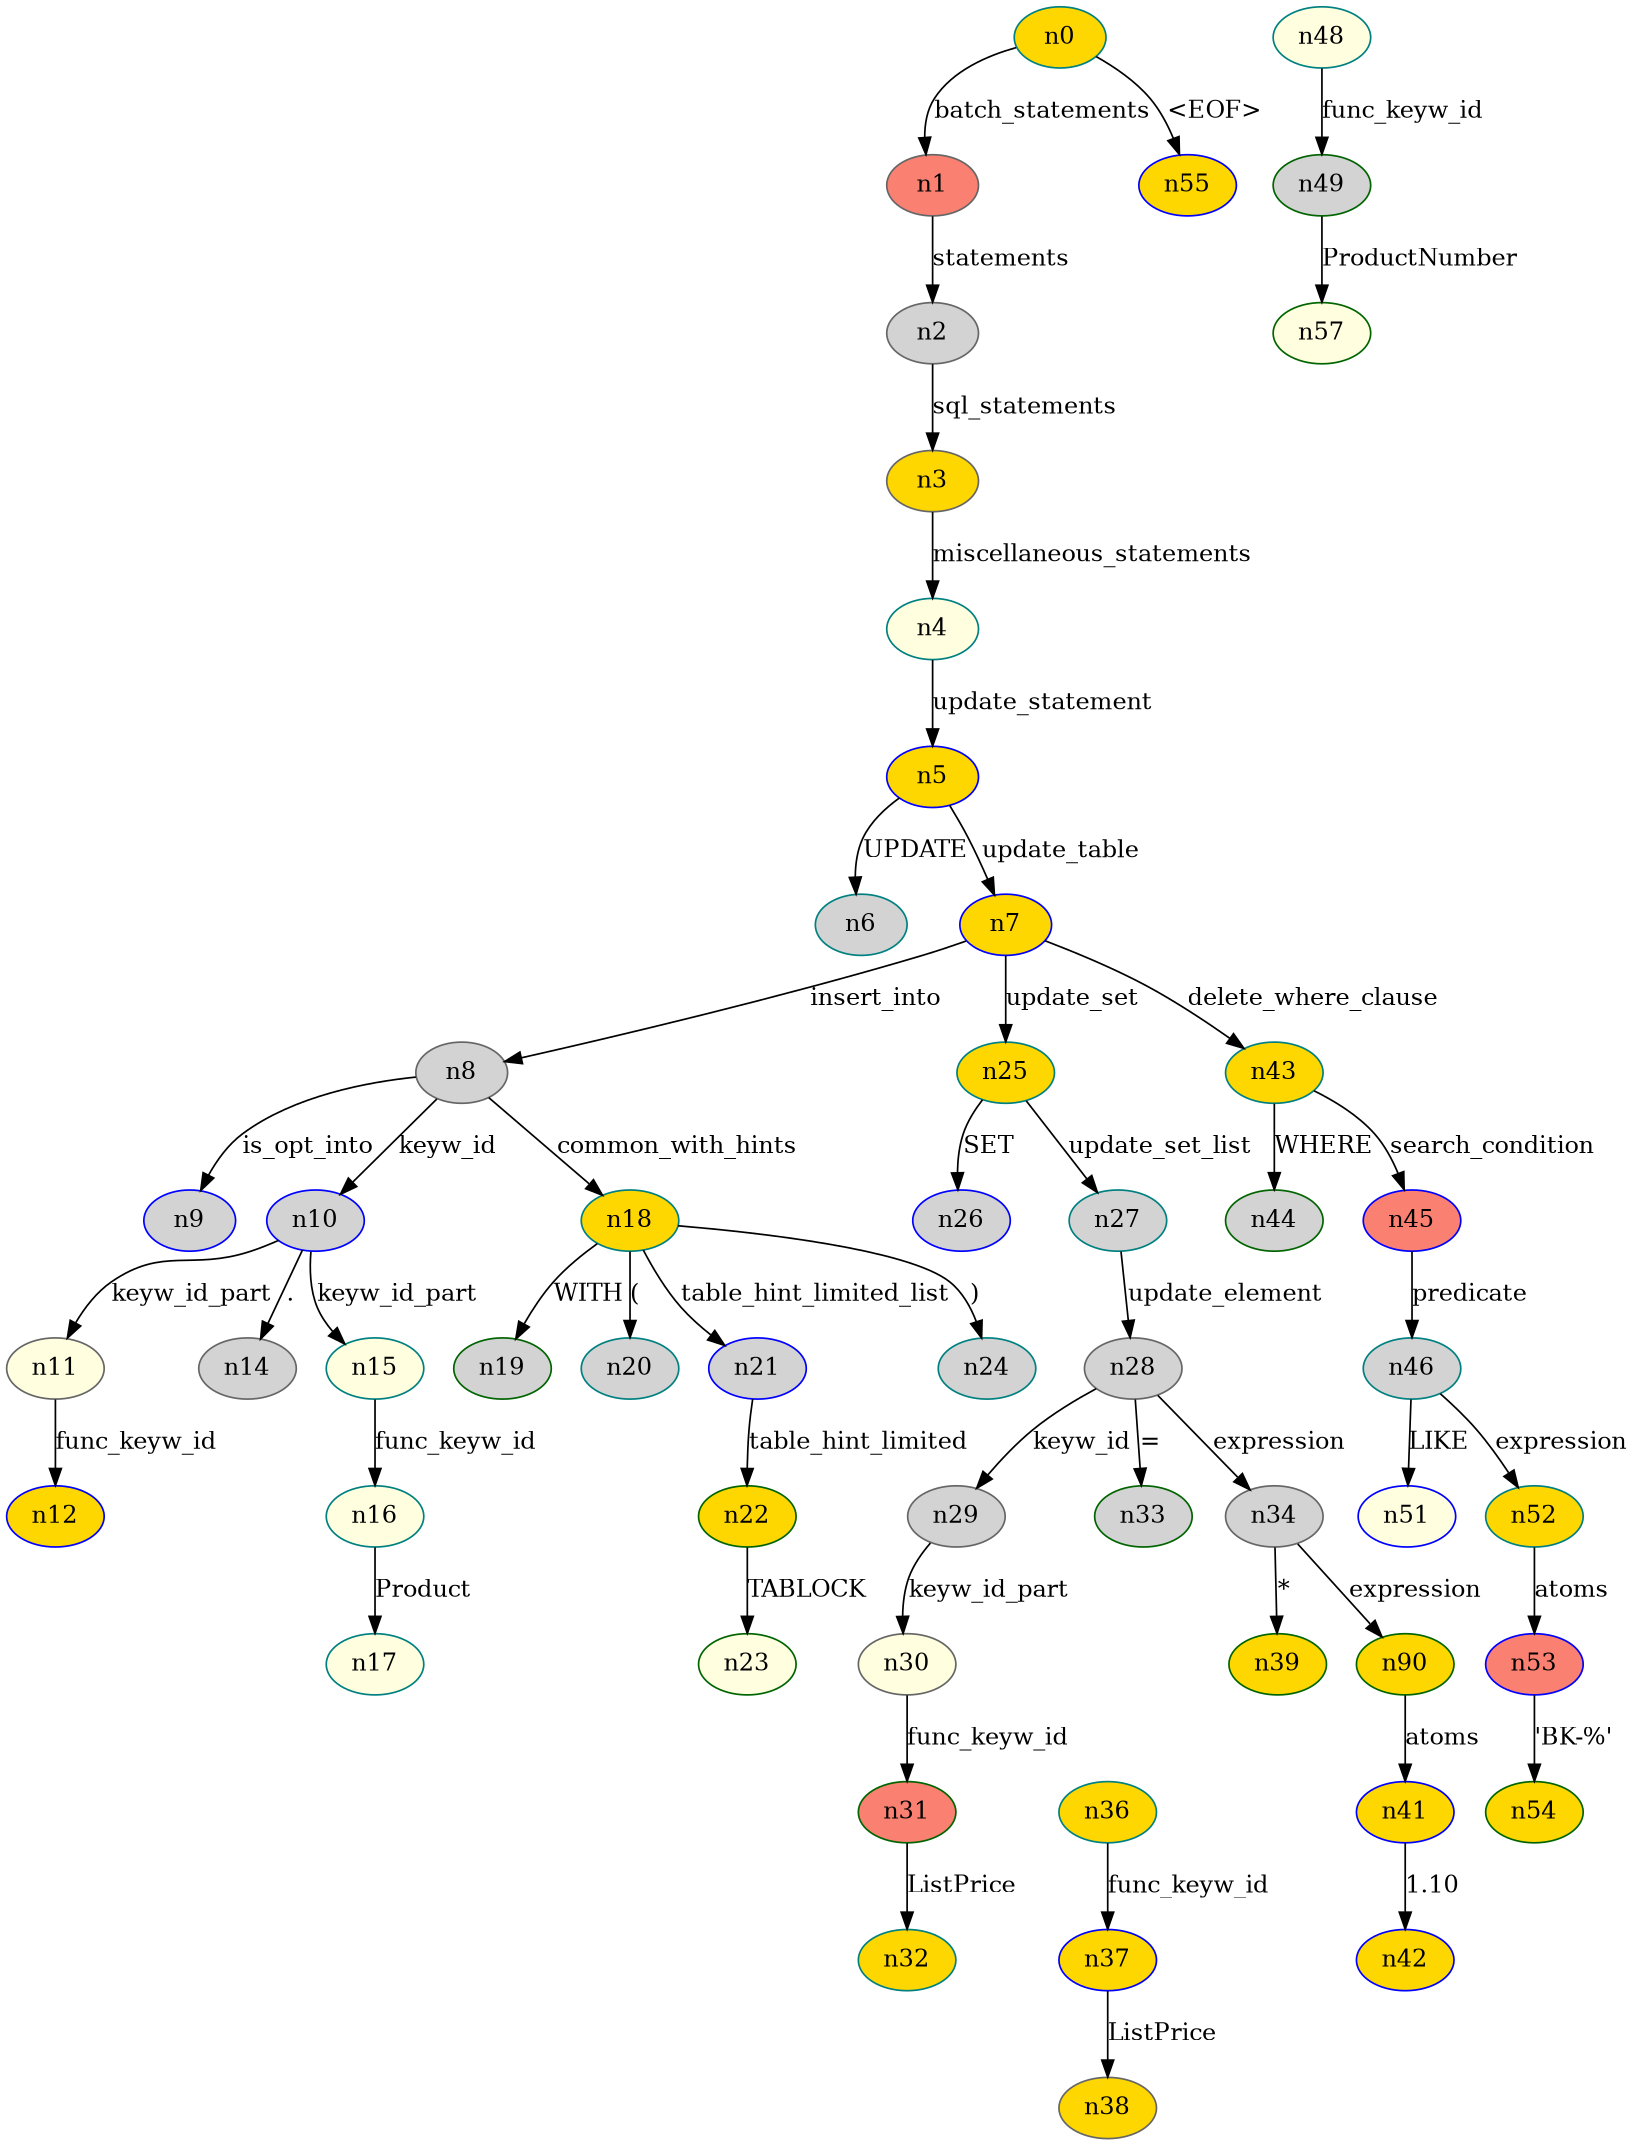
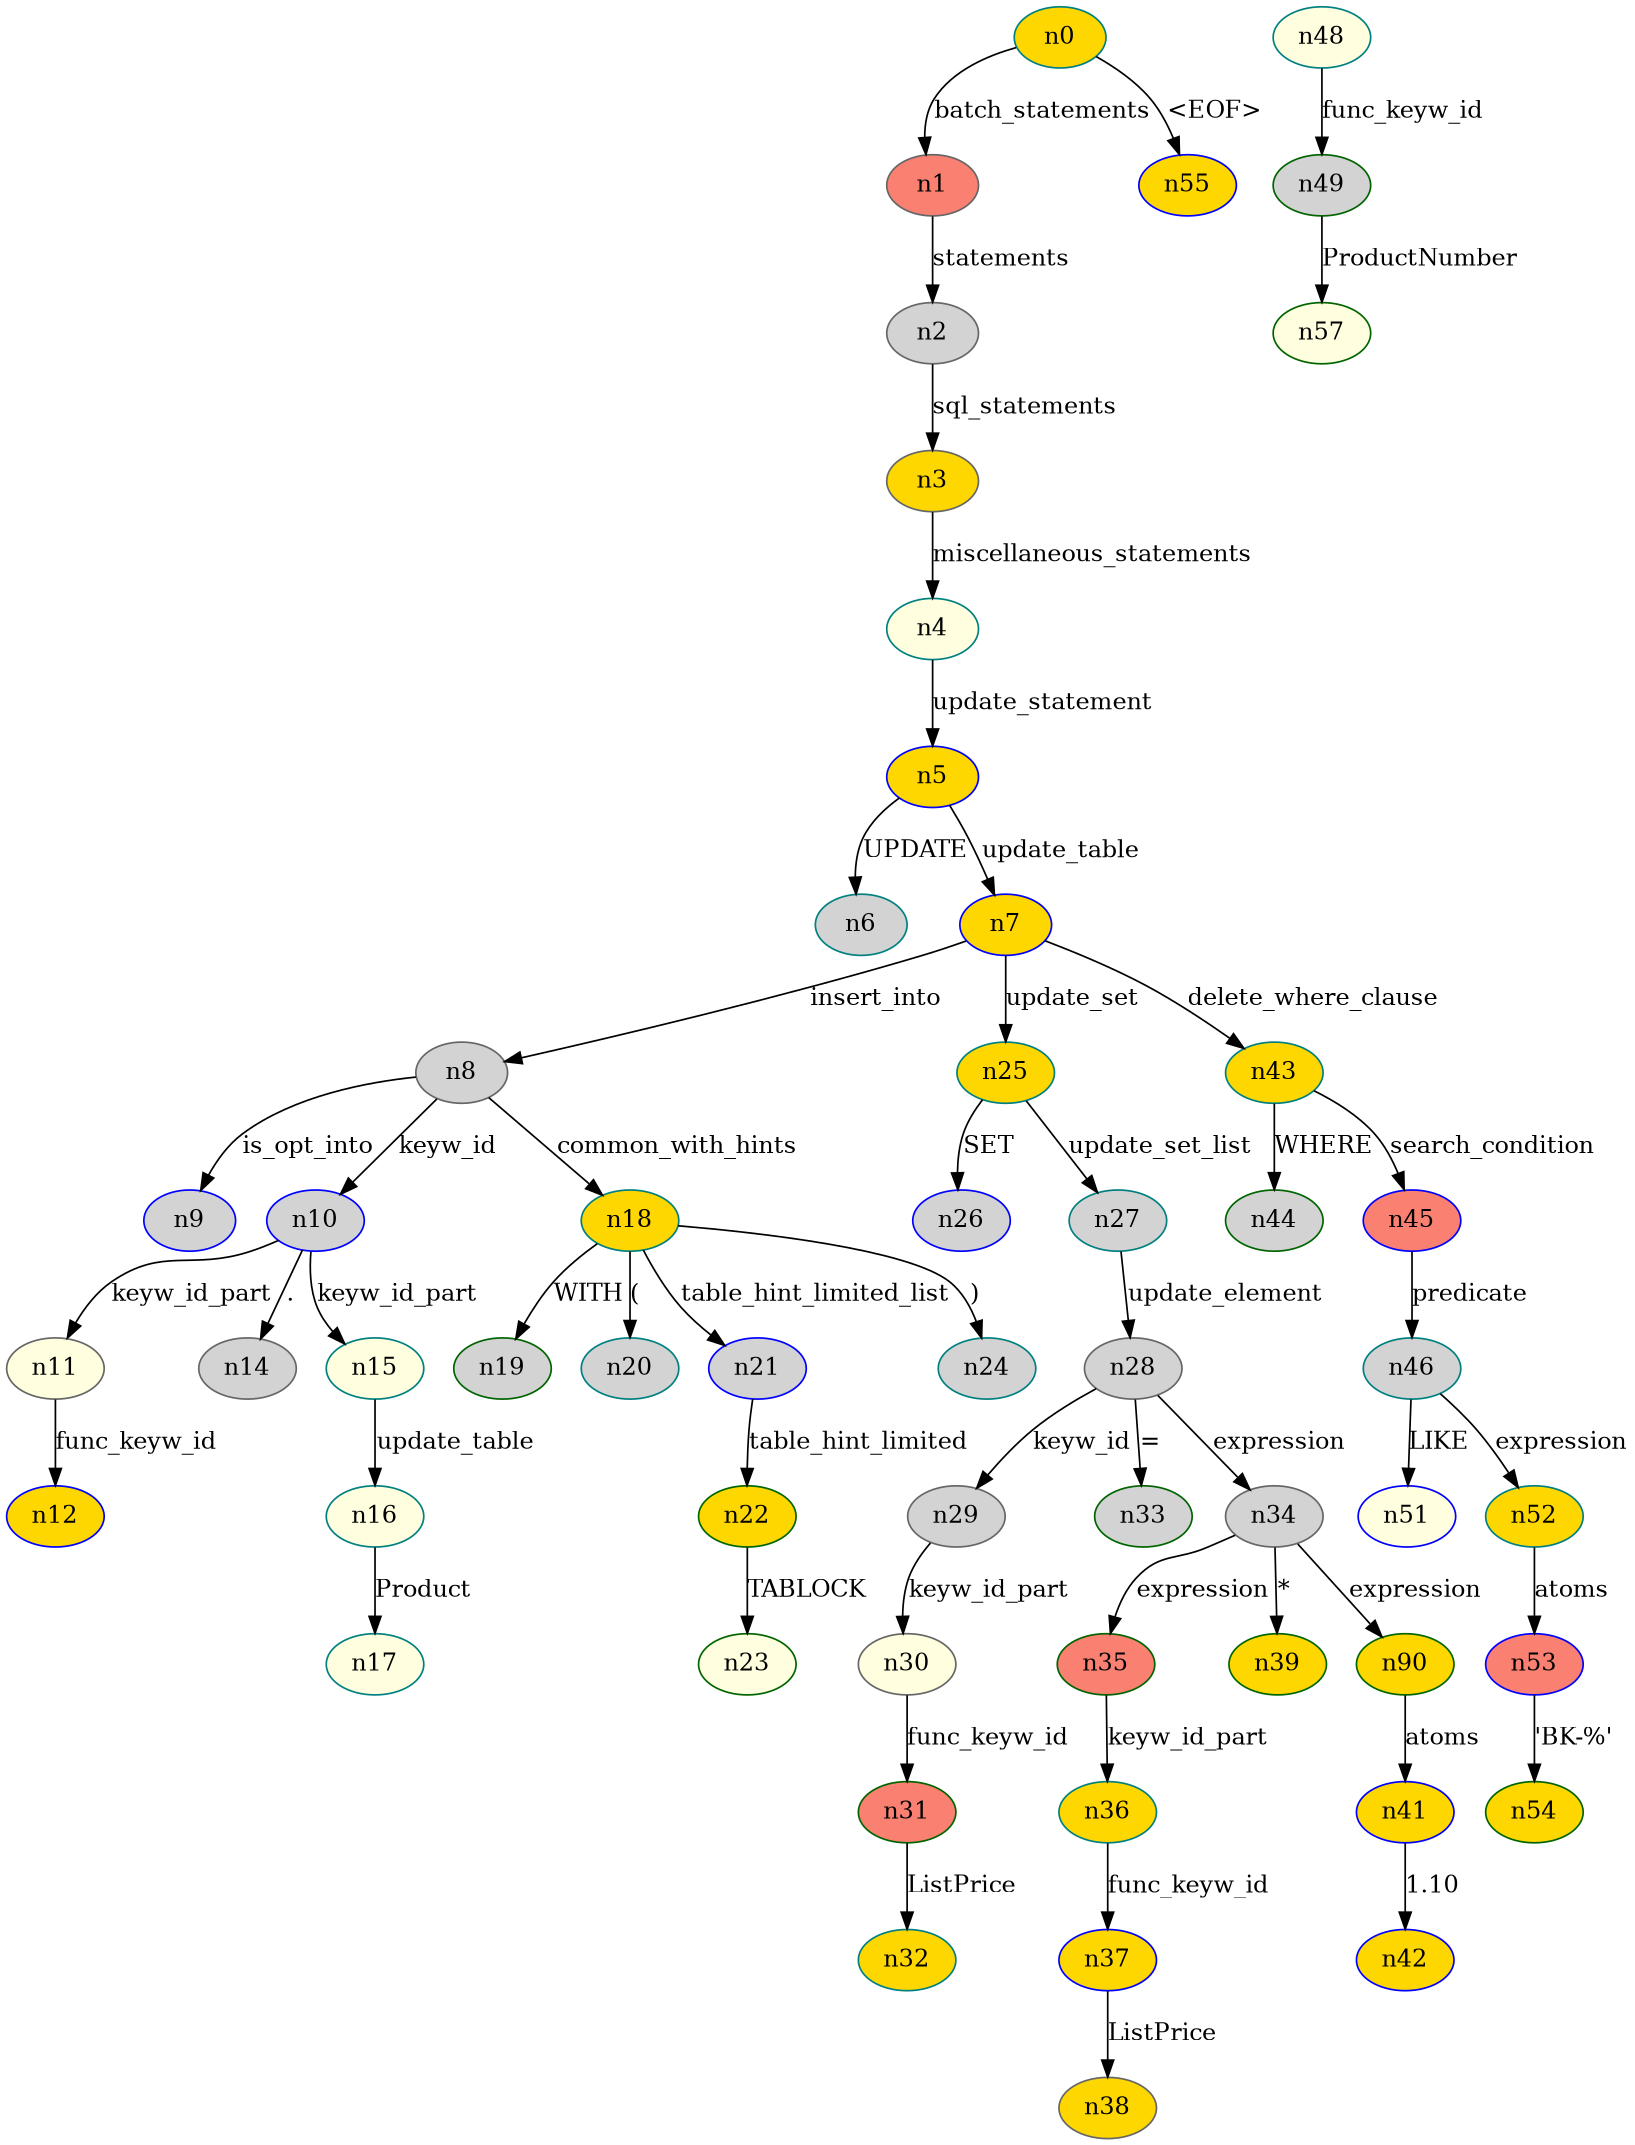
edge "n15" -> "n16": label "func_keyw_id" -> "update_table"
node "n35": added
